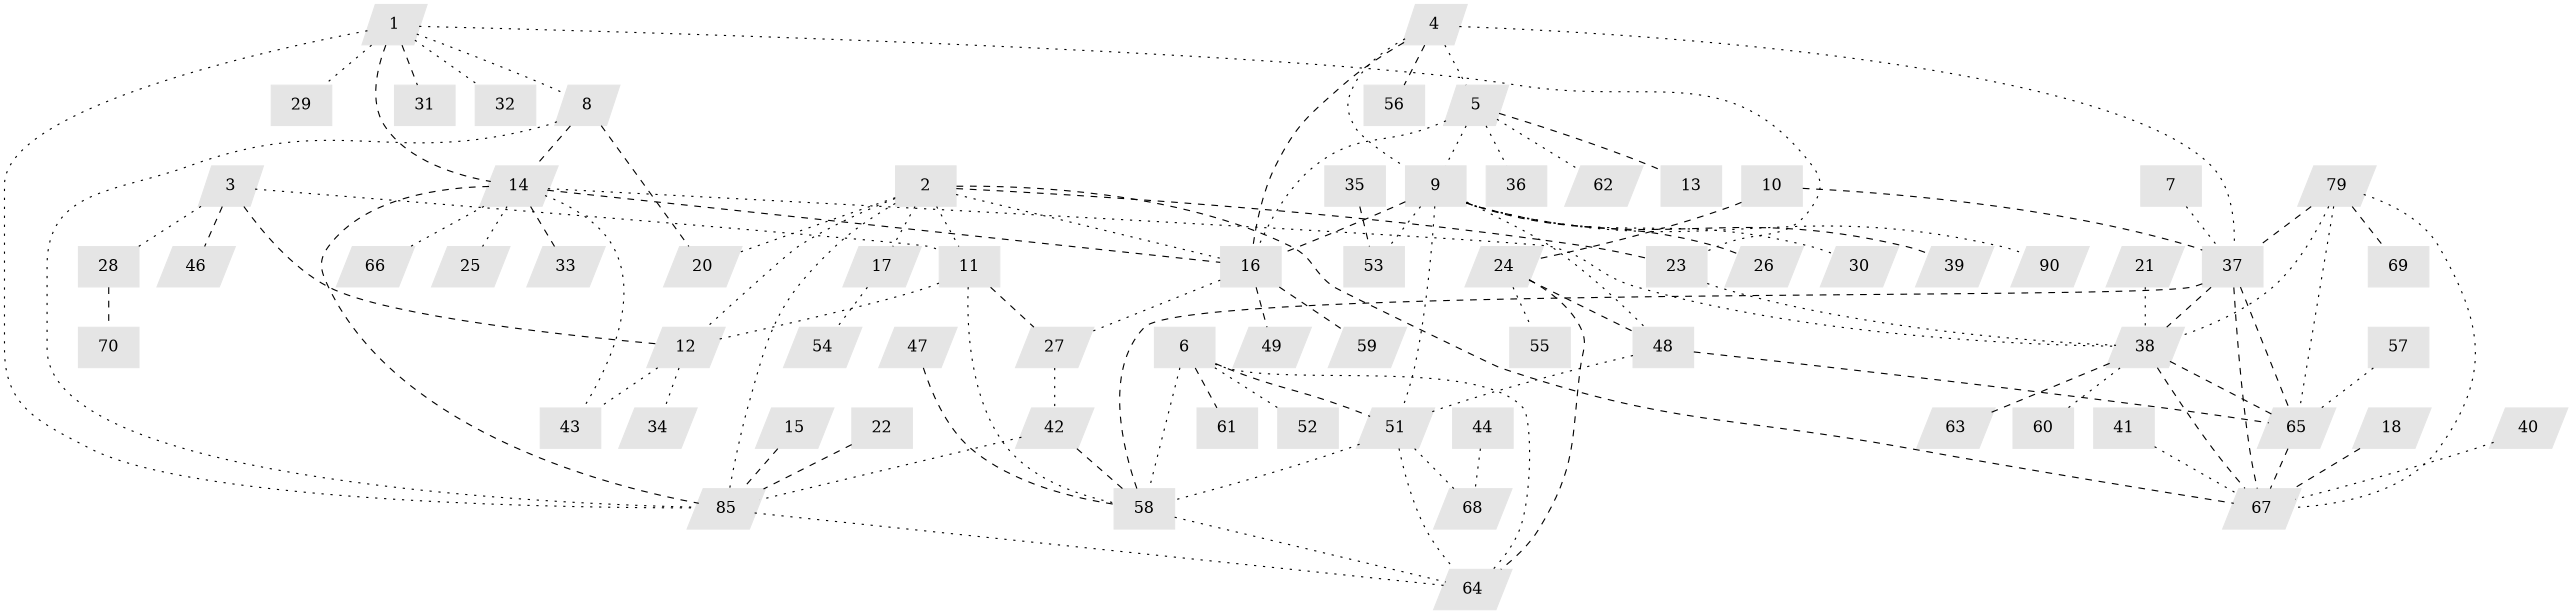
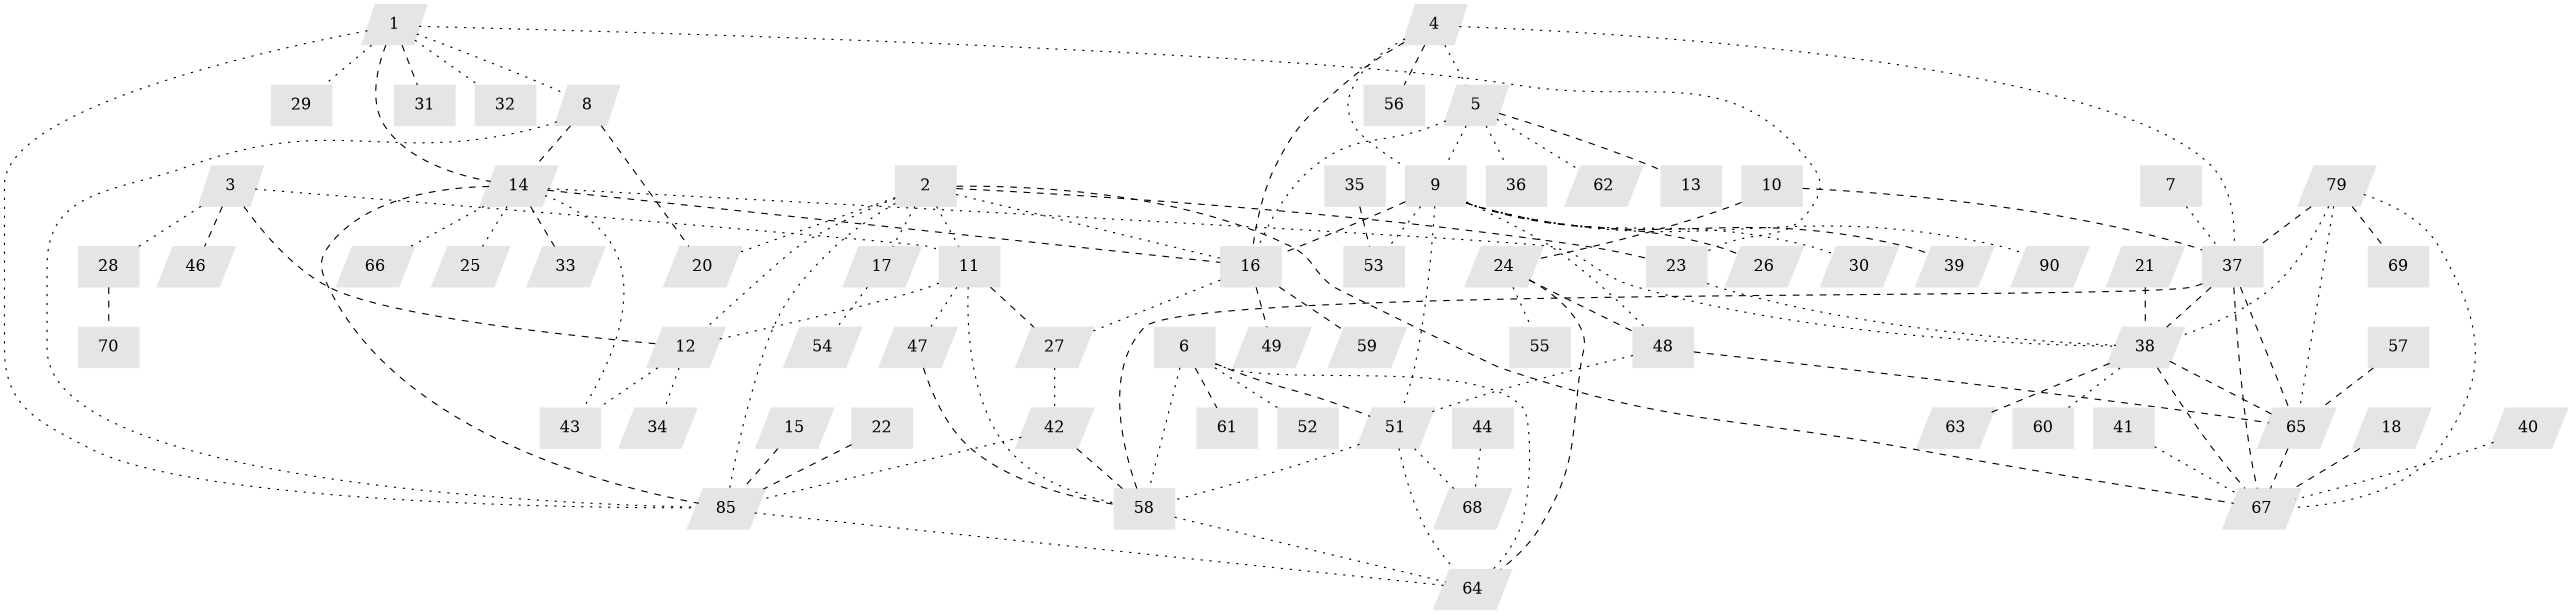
edge "11" -- "47": added
edge "21" -- "38": style dotted -> dashed
edge "57" -- "65": style dotted -> dashed
